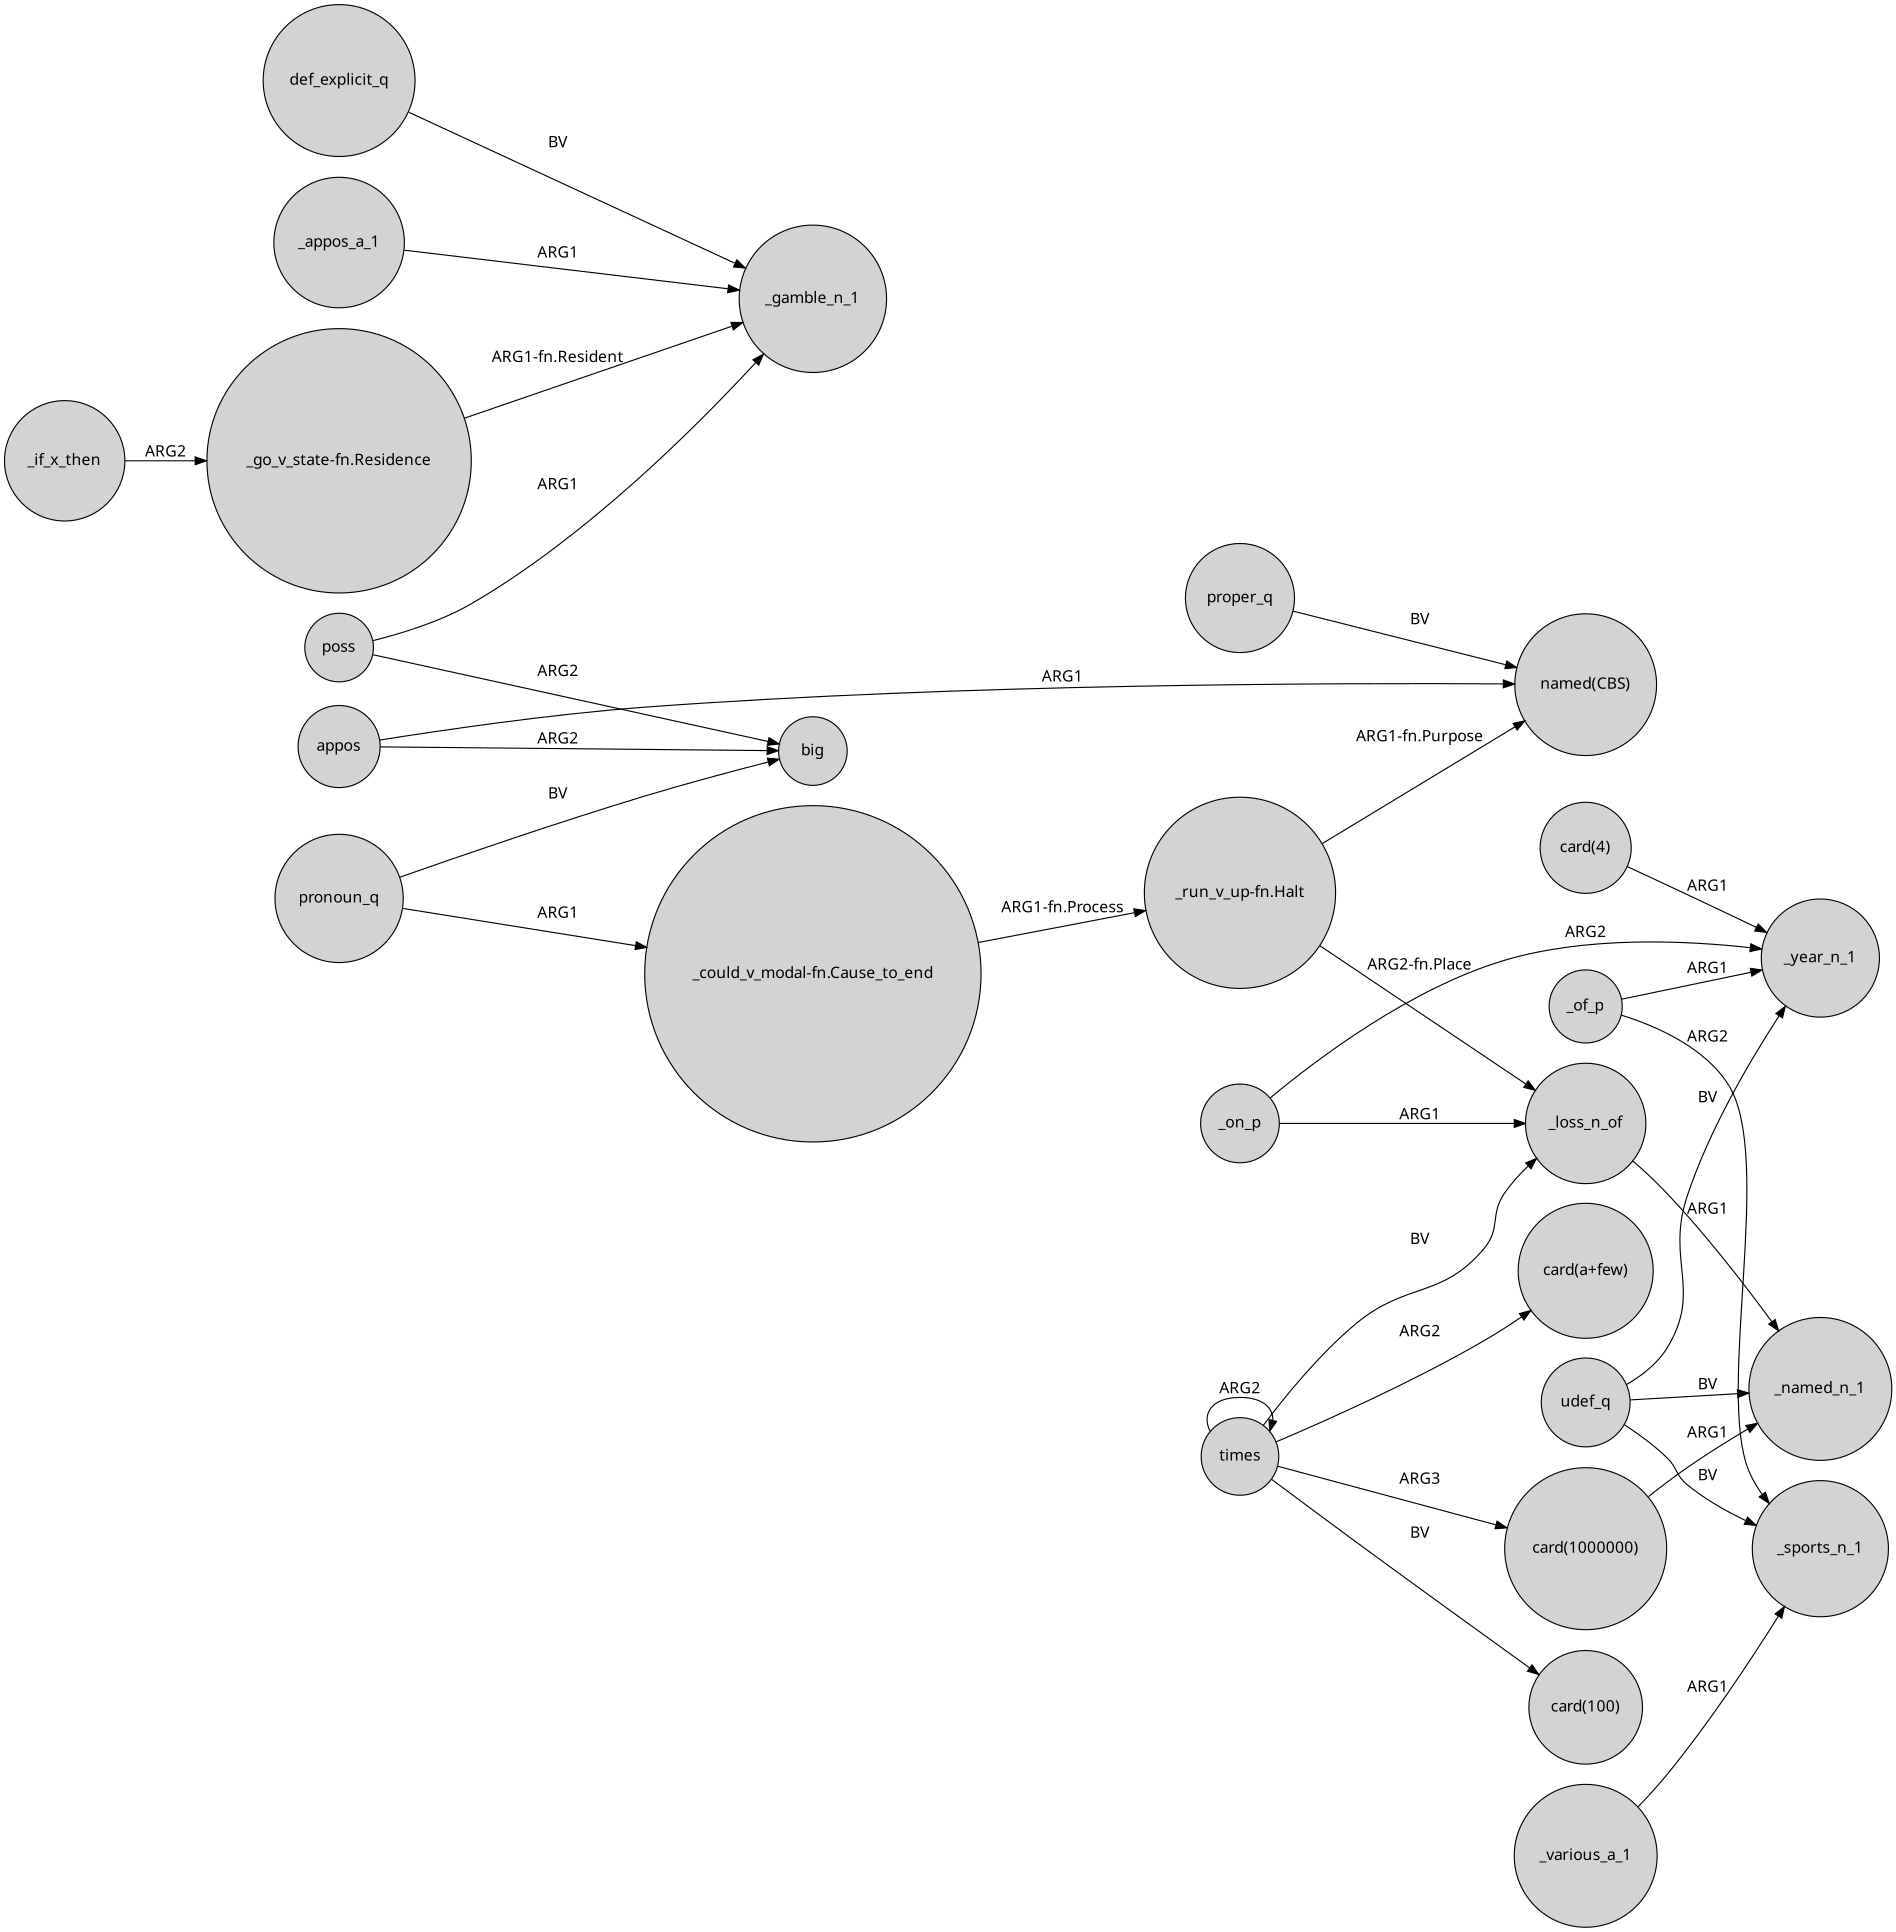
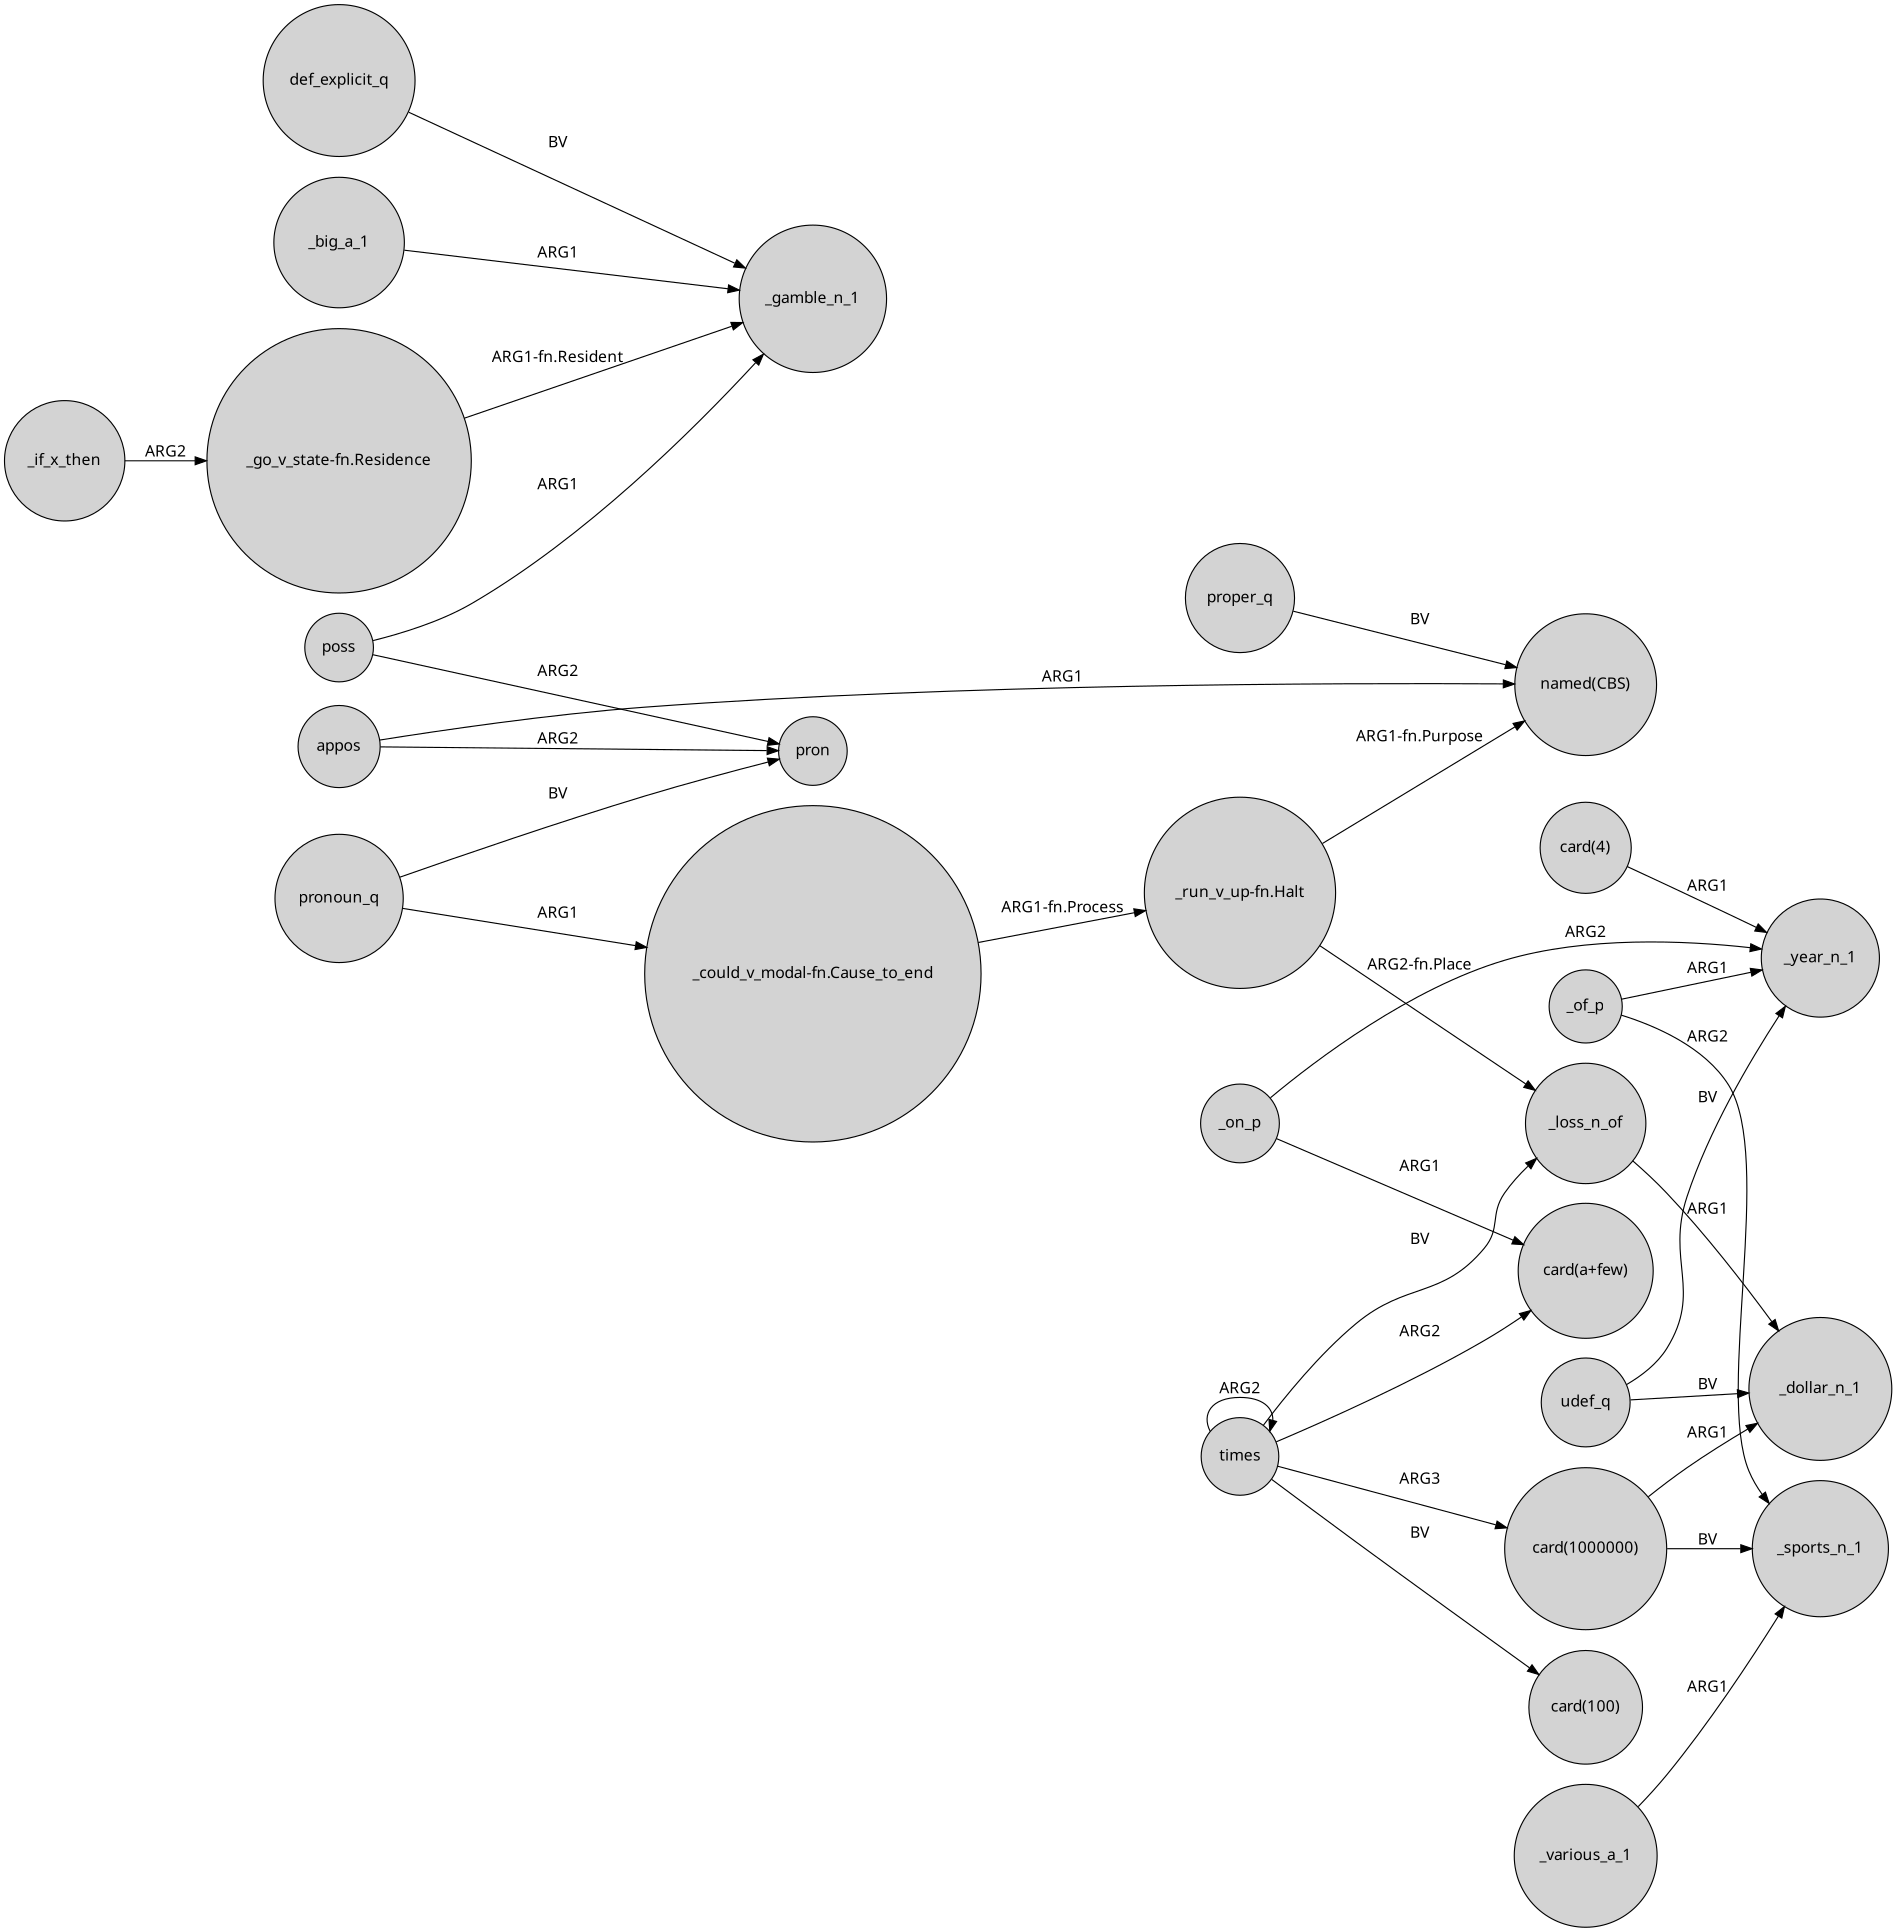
node "_appos_a_1": label "_appos_a_1" -> "_big_a_1"
node "big": label "big" -> "pron"
edge "_on_p" -> "_loss_n_of": now "_on_p" -> "card(a+few)"
node "_named_n_1": label "_named_n_1" -> "_dollar_n_1"
edge "udef_q" -> "_sports_n_1": now "card(1000000)" -> "_sports_n_1"
